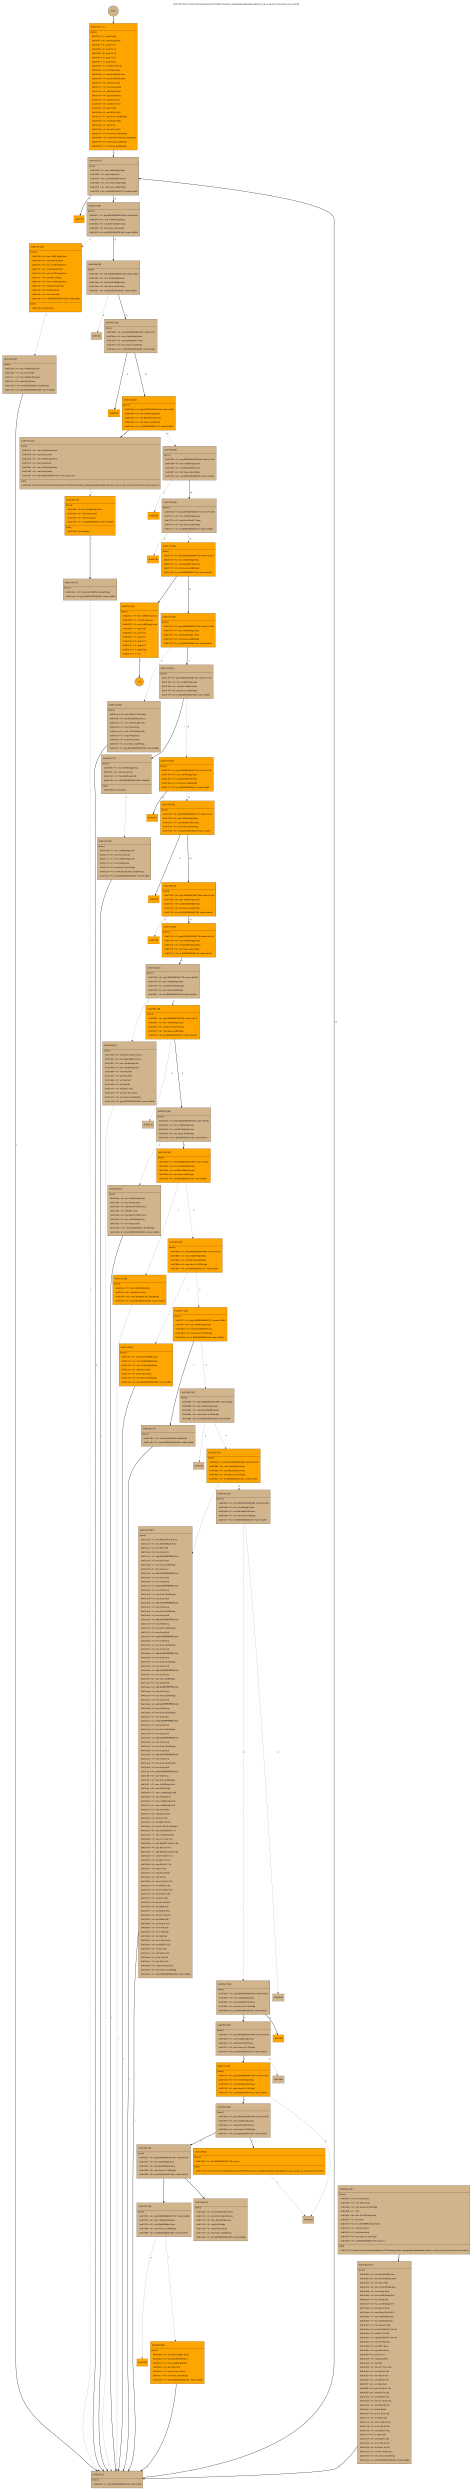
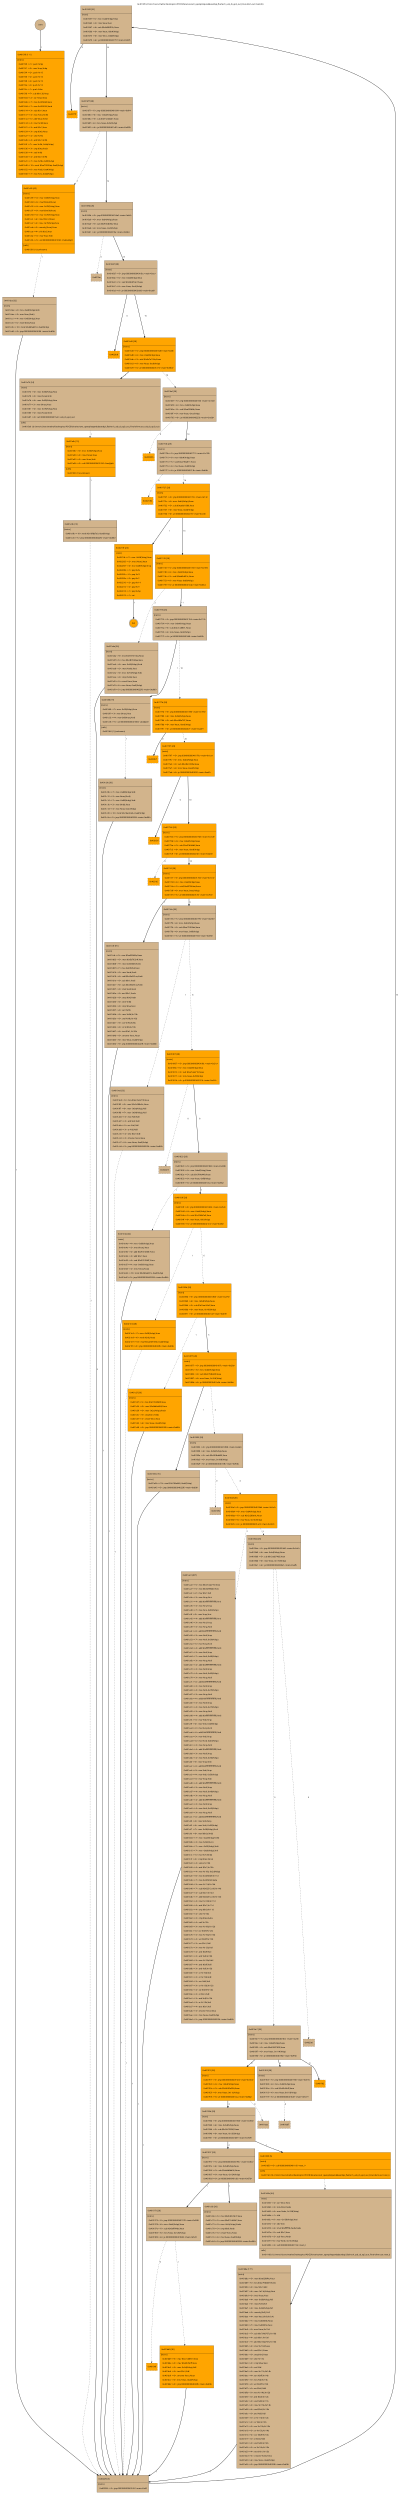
edge "0x4015f0 [111]" -> "0x40165f [32]": removed, label "1"
node "0x401cfe [91]": added
edge "0x40185b [28]" -> "0x401877 [28]": style dashed -> bold
edge "0x401903 [28]" -> "0x40191f [28]": now "0x4018e7 [28]" -> "0x40191f [28]"
edge "0x401d59 [5]" -> "0x401eaa": now "0x401d59 [5]" -> "0x401d5e [44]"
